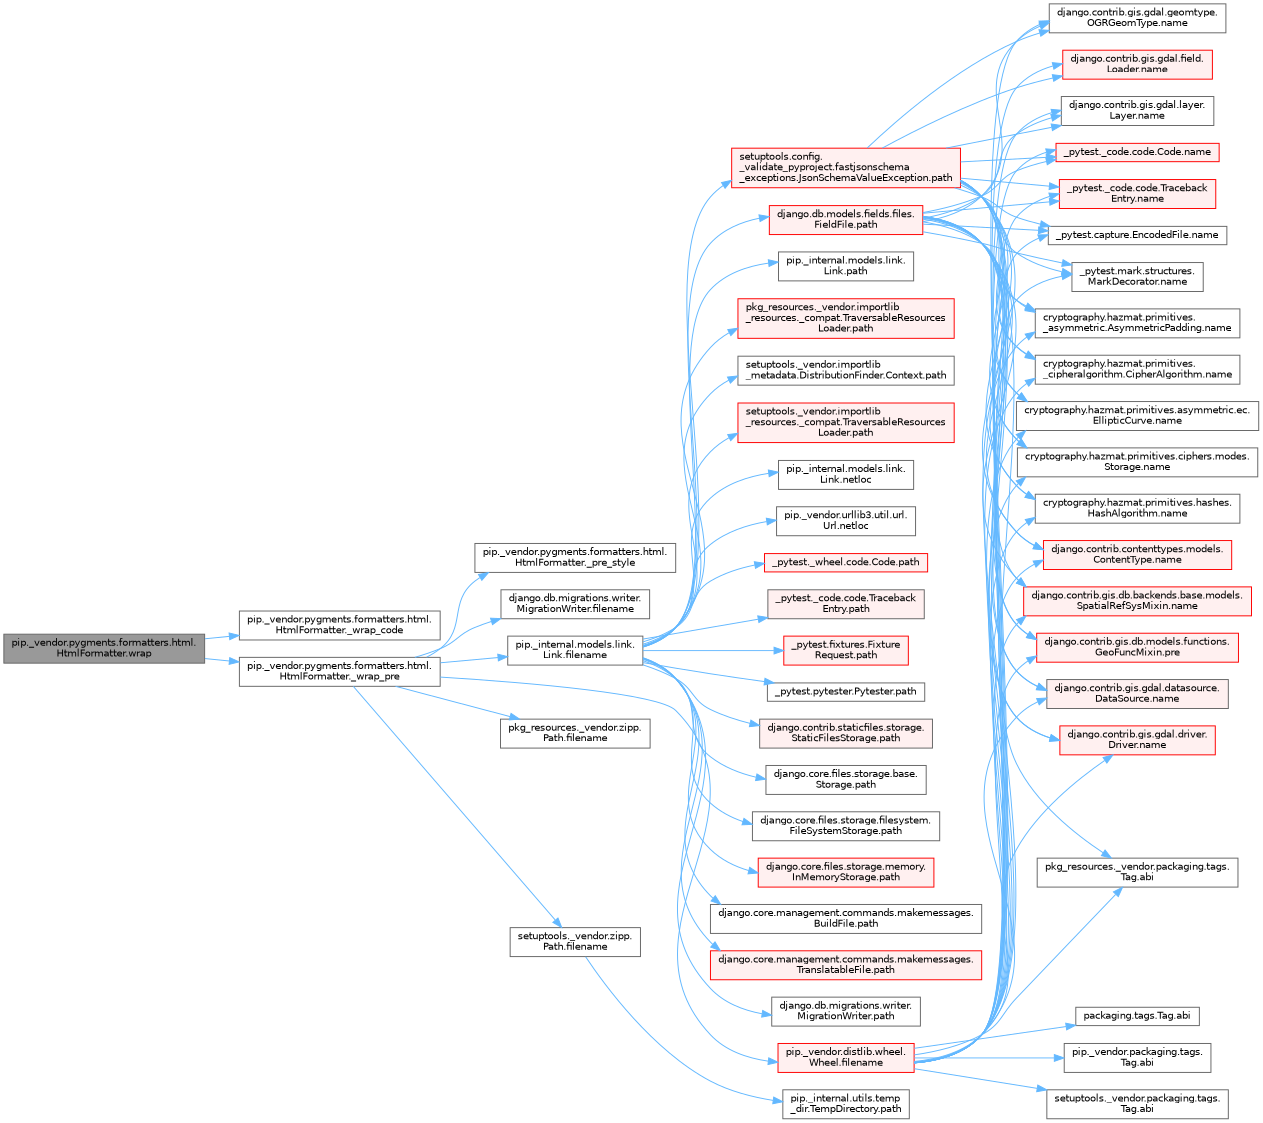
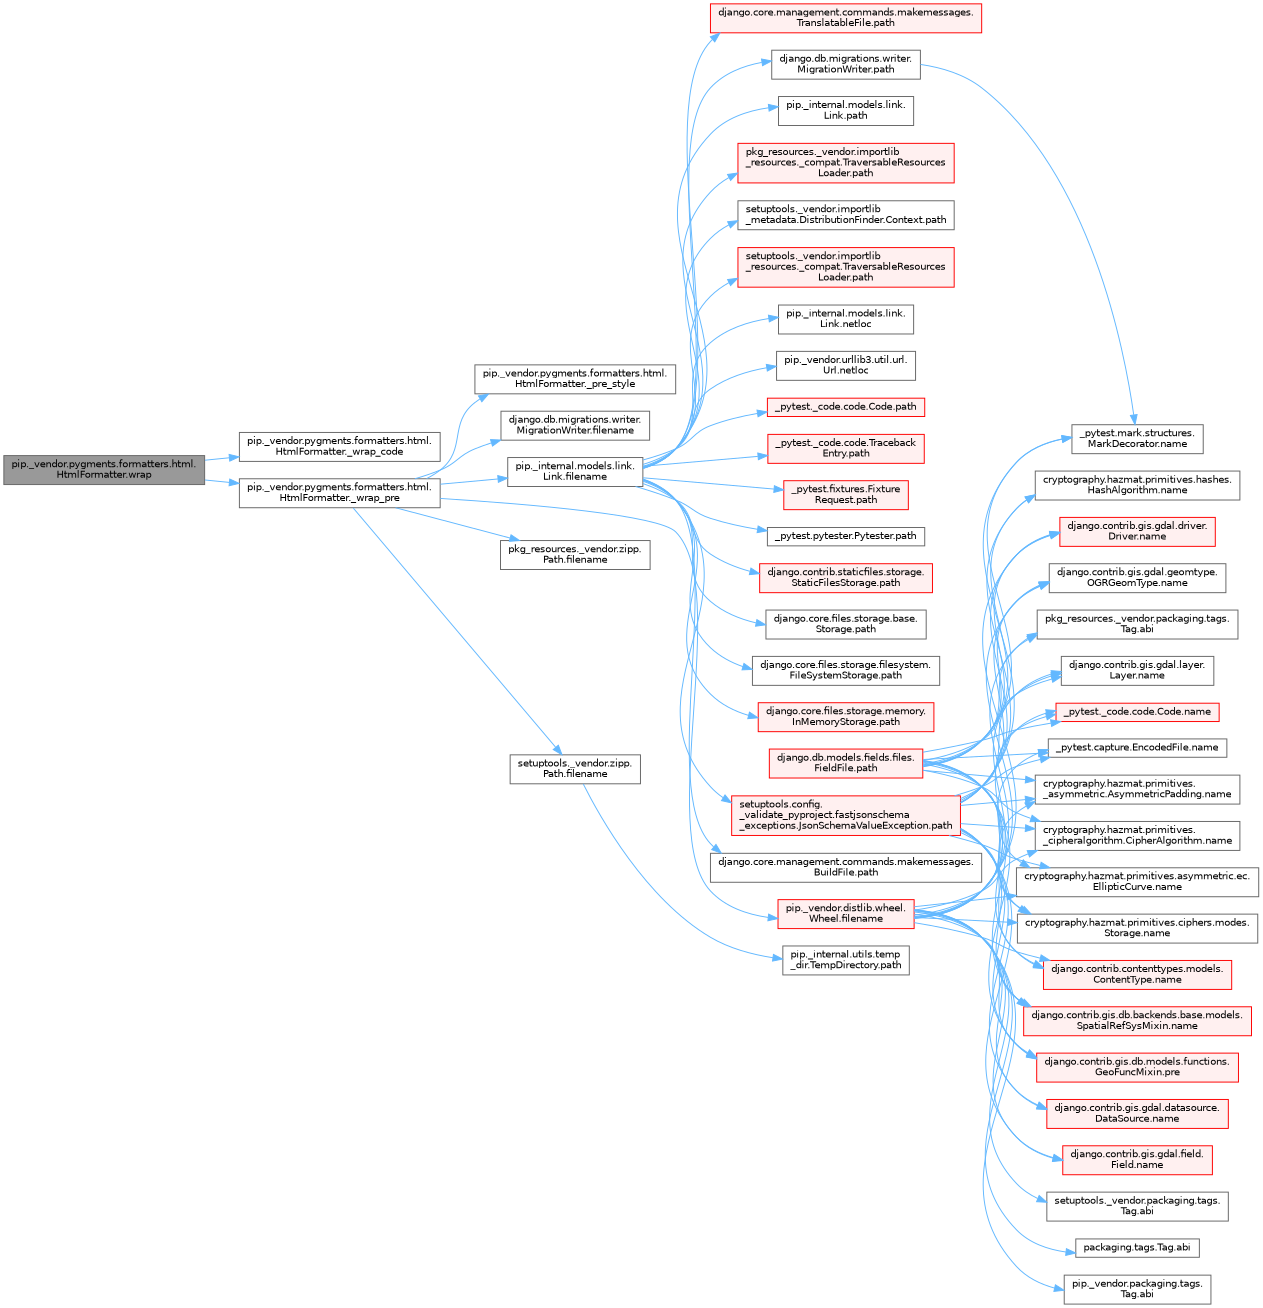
node "django.contrib.gis.gdal.field. Loader.name": label "django.contrib.gis.gdal.field. Loader.name" -> "django.contrib.gis.gdal.field. Field.name"
node "_pytest._code.code.Traceback Entry.name": removed
edge "pip._internal.models.link. Link.filename" -> "django.db.models.fields.files. FieldFile.path": removed
edge "django.db.models.fields.files. FieldFile.path" -> "django.contrib.gis.gdal.datasource. DataSource.name": removed
node "_pytest._wheel.code.Code.path": label "_pytest._wheel.code.Code.path" -> "_pytest._code.code.Code.path"
node "_pytest._code.code.Traceback Entry.path": color grey40 -> red
edge "pip._vendor.distlib.wheel. Wheel.filename" -> "_pytest.mark.structures. MarkDecorator.name": now "django.db.migrations.writer. MigrationWriter.path" -> "_pytest.mark.structures. MarkDecorator.name"
node "django.contrib.gis.gdal.datasource. DataSource.name": color grey40 -> red
node "django.contrib.staticfiles.storage. StaticFilesStorage.path": color grey40 -> red
edge "pip._vendor.distlib.wheel. Wheel.filename" -> "cryptography.hazmat.primitives.hashes. HashAlgorithm.name": removed
